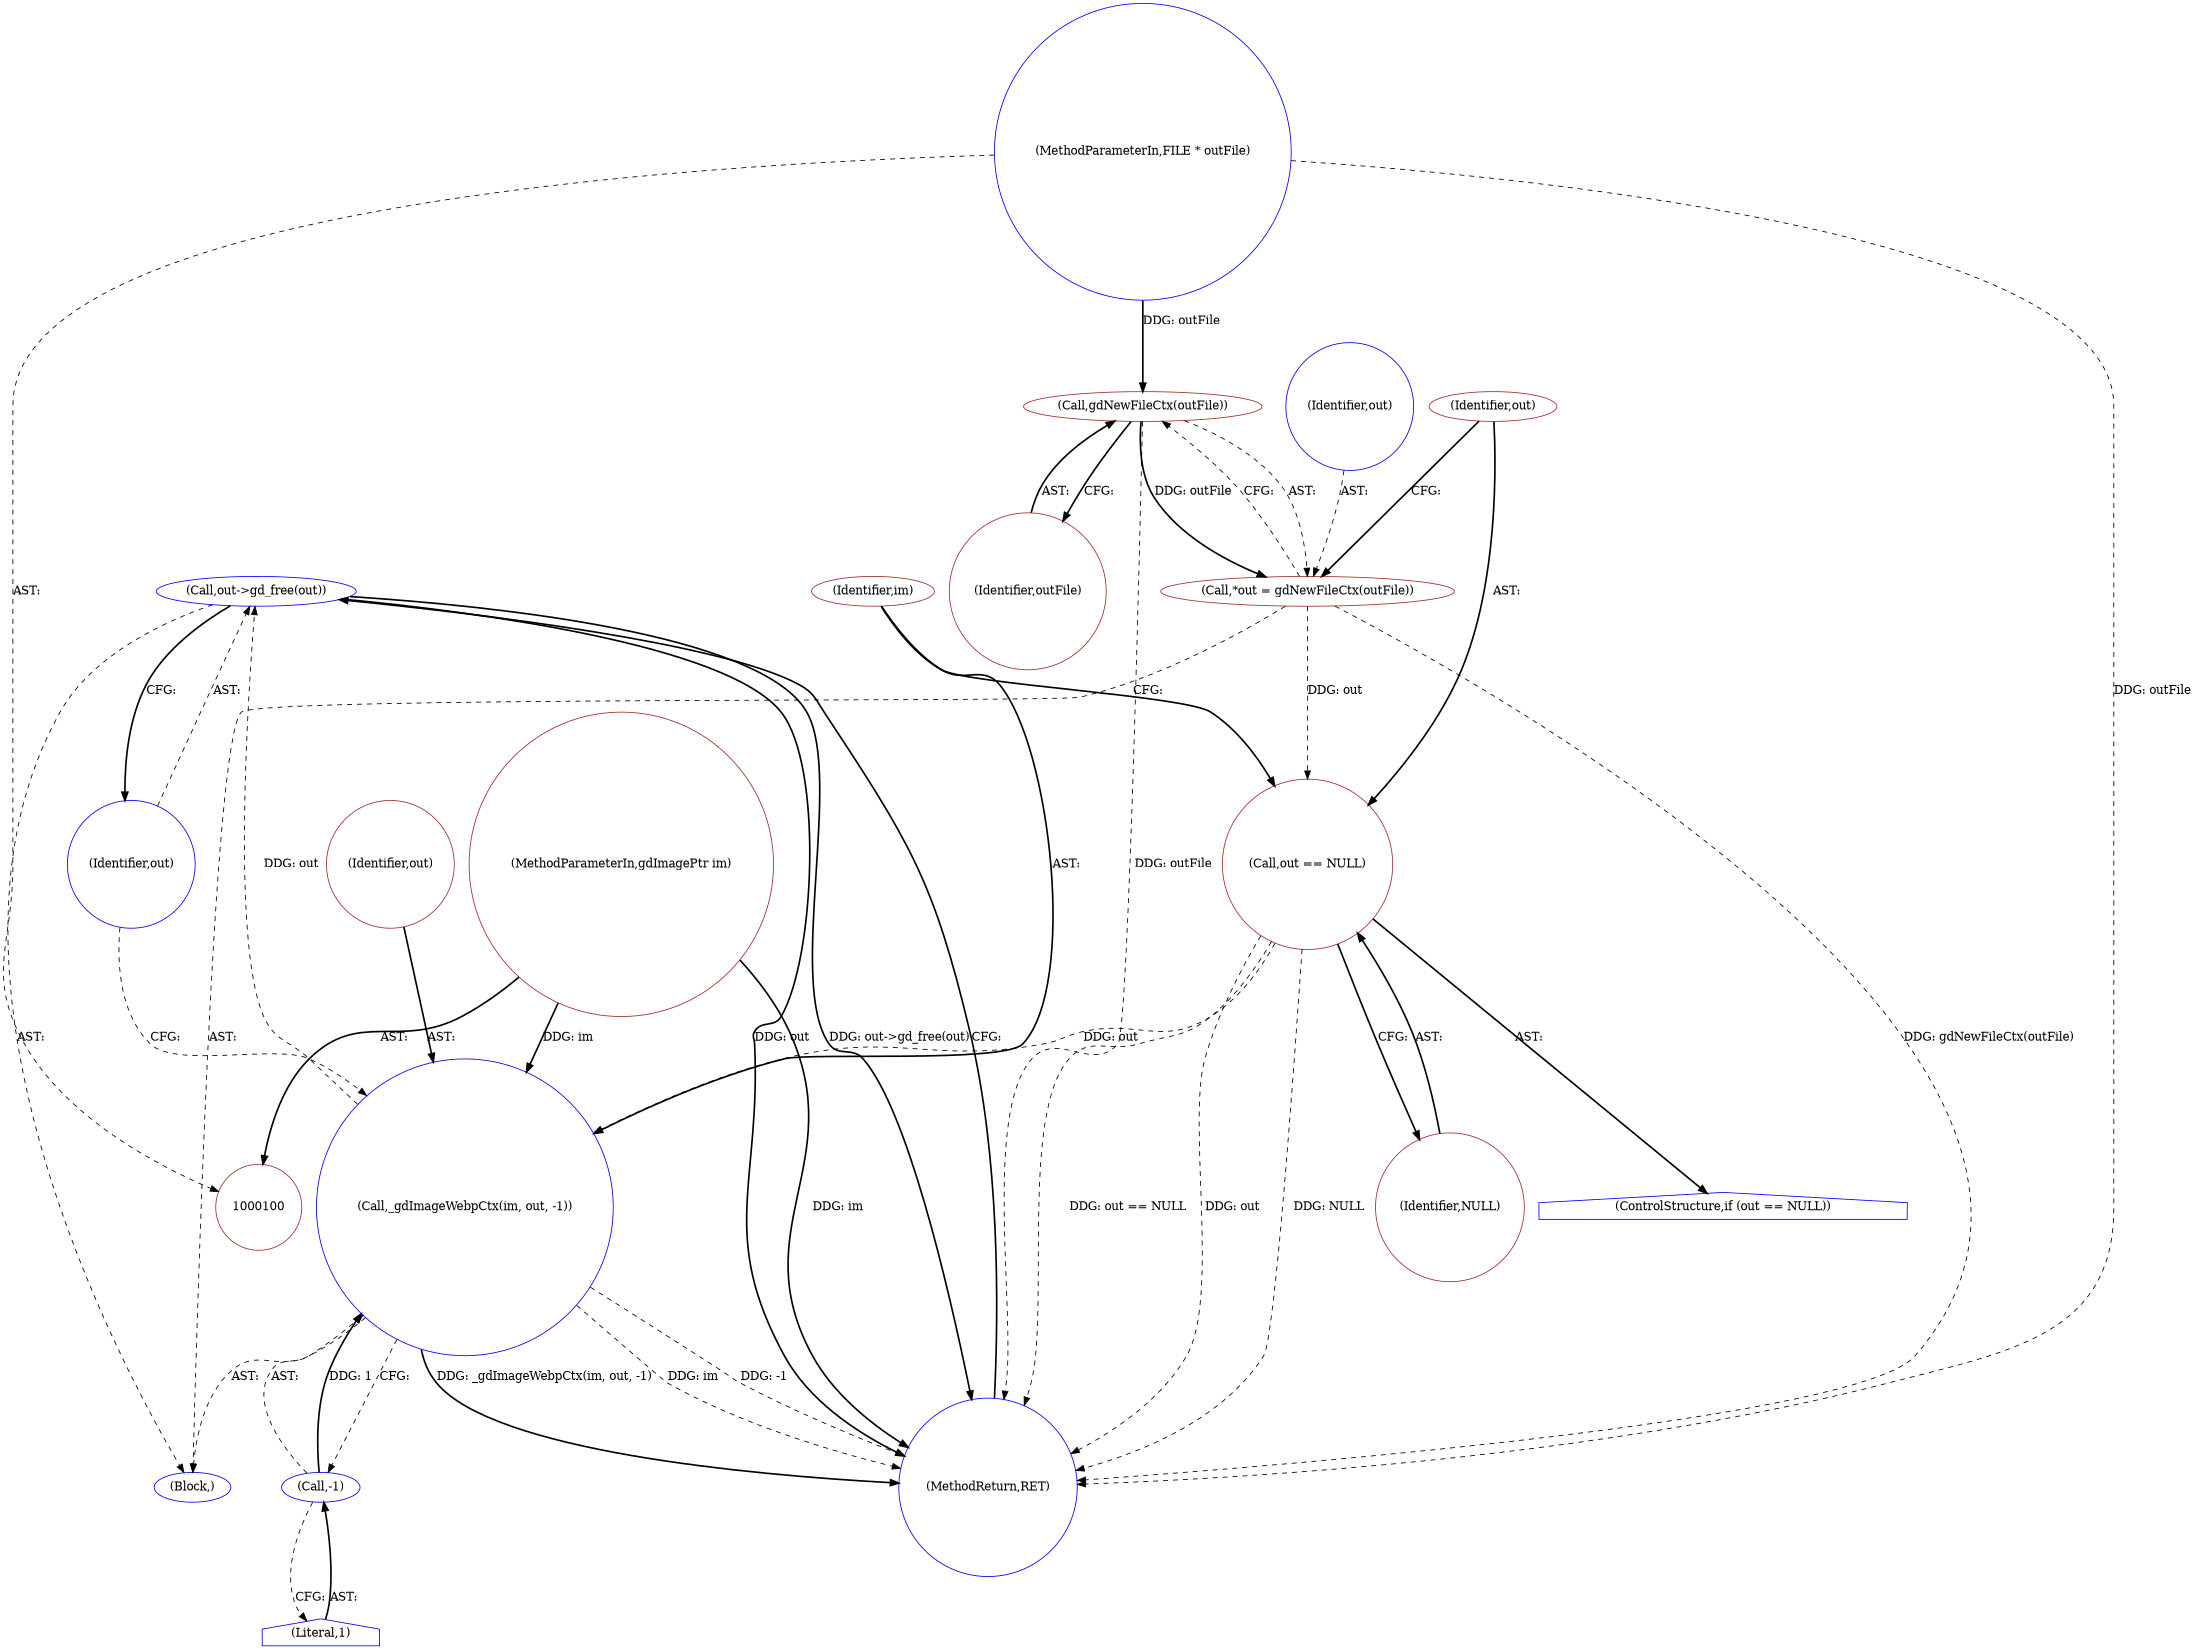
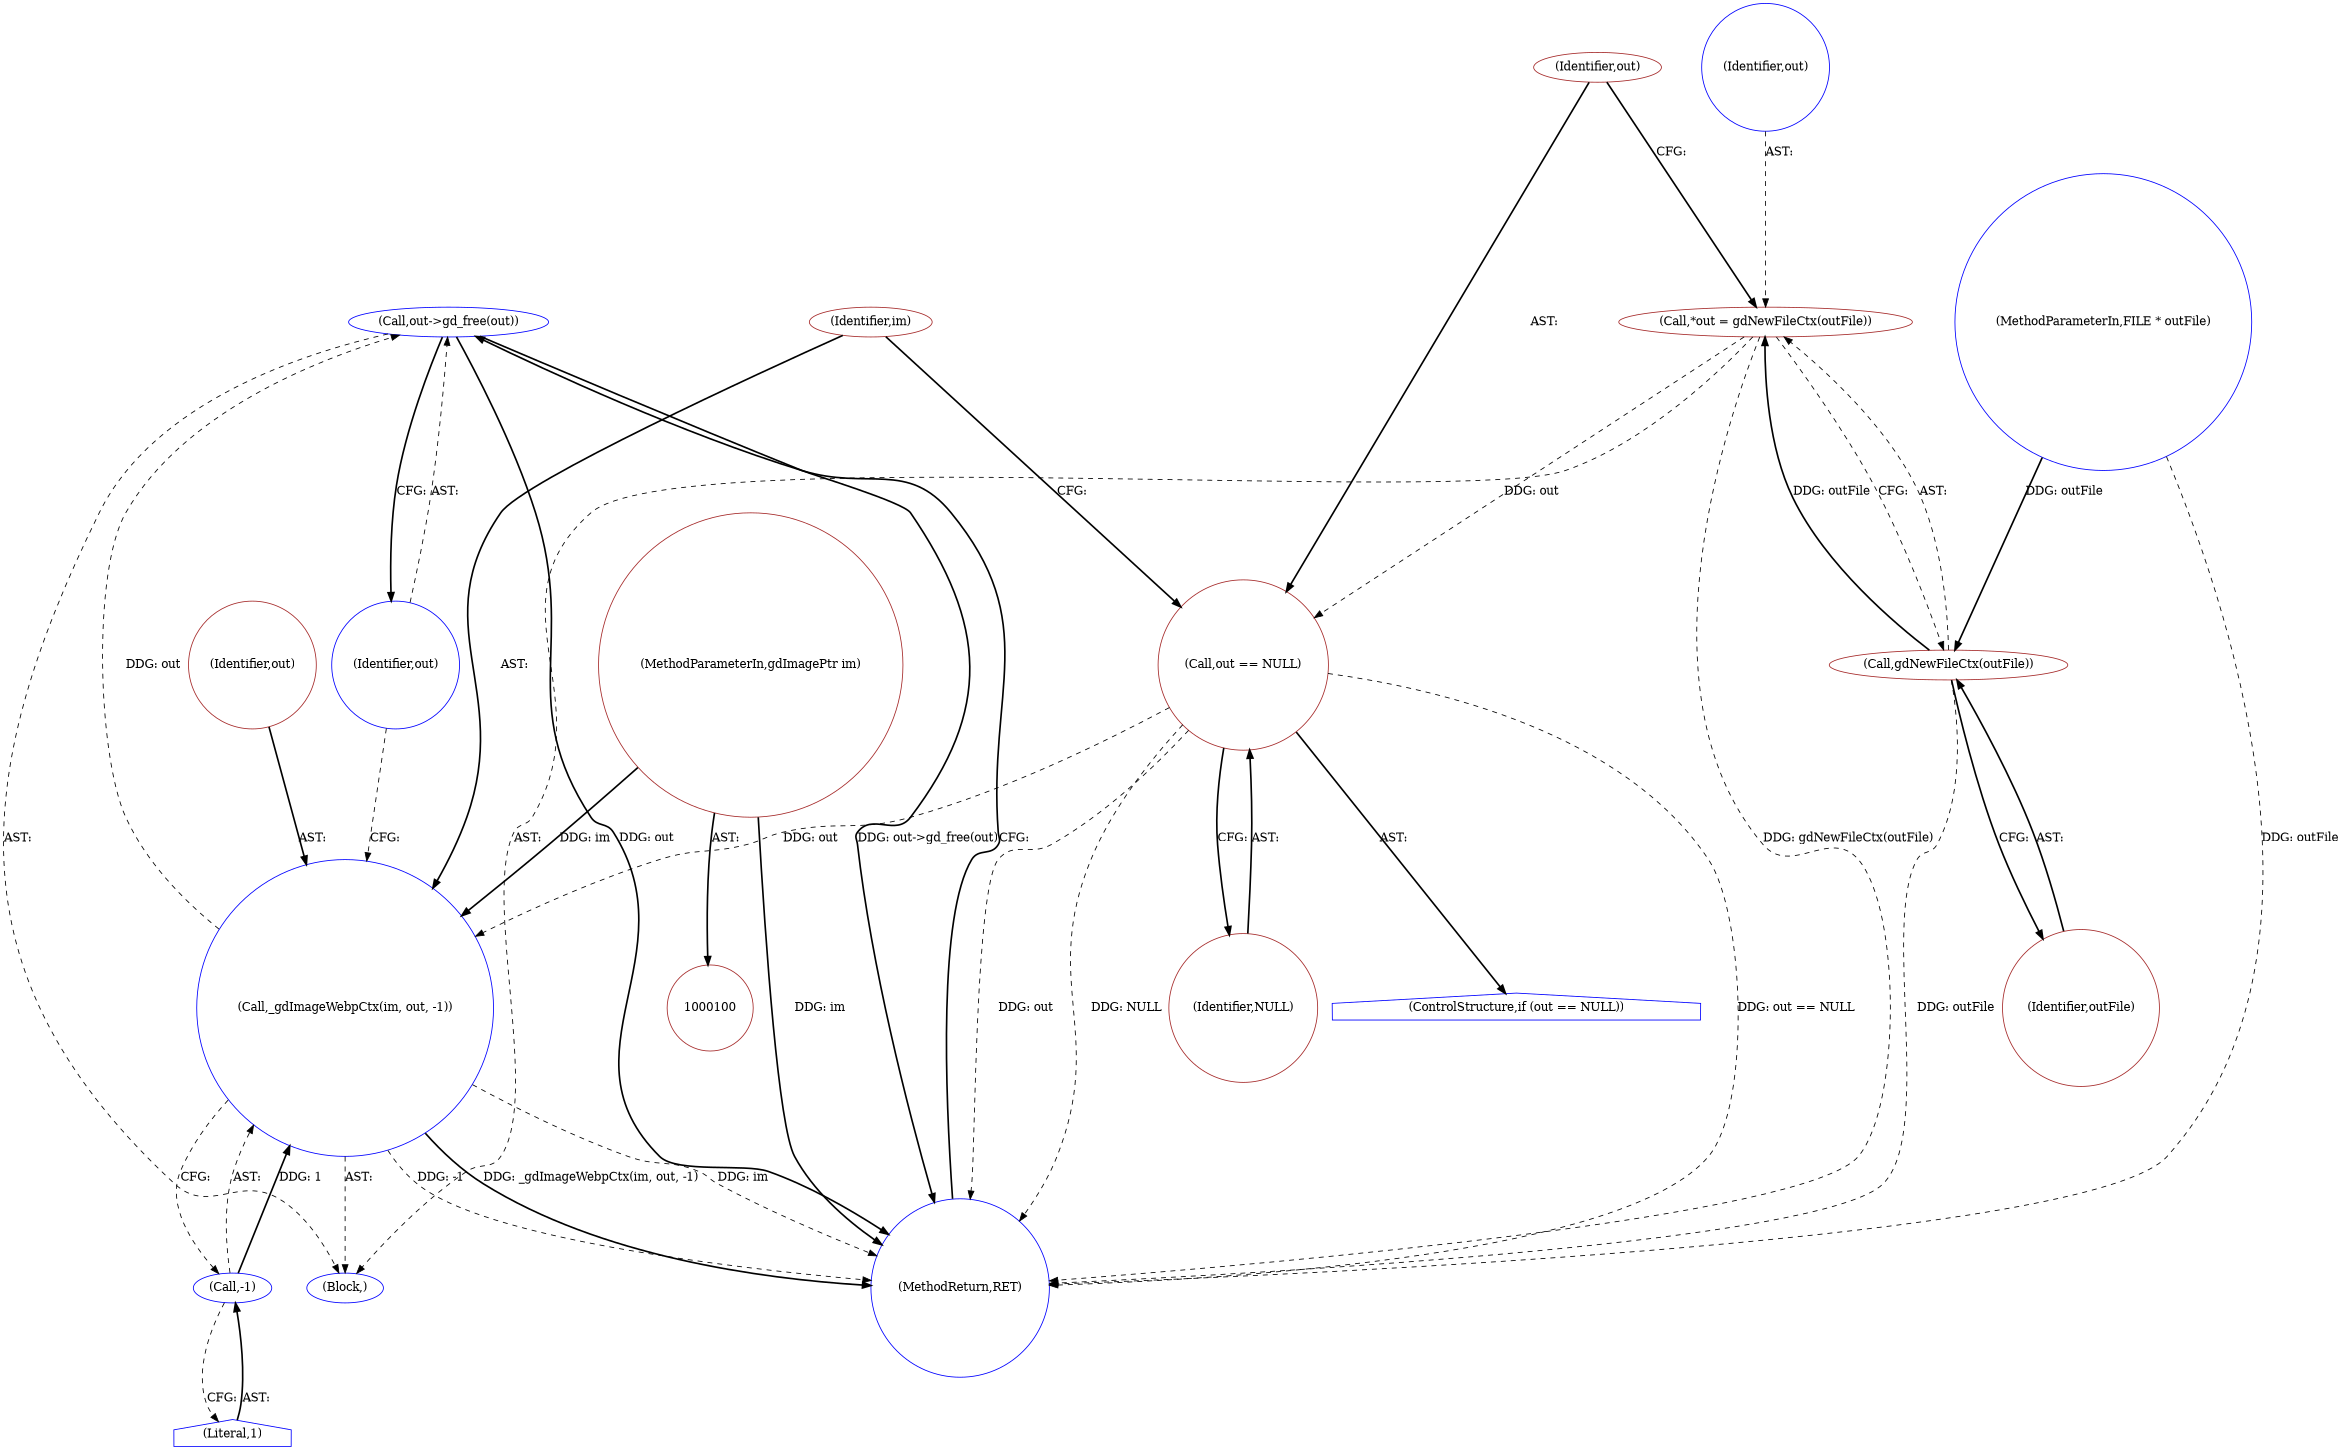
edge "(MethodParameterIn,FILE * outFile)" -> "1000100": removed, label "AST:"
